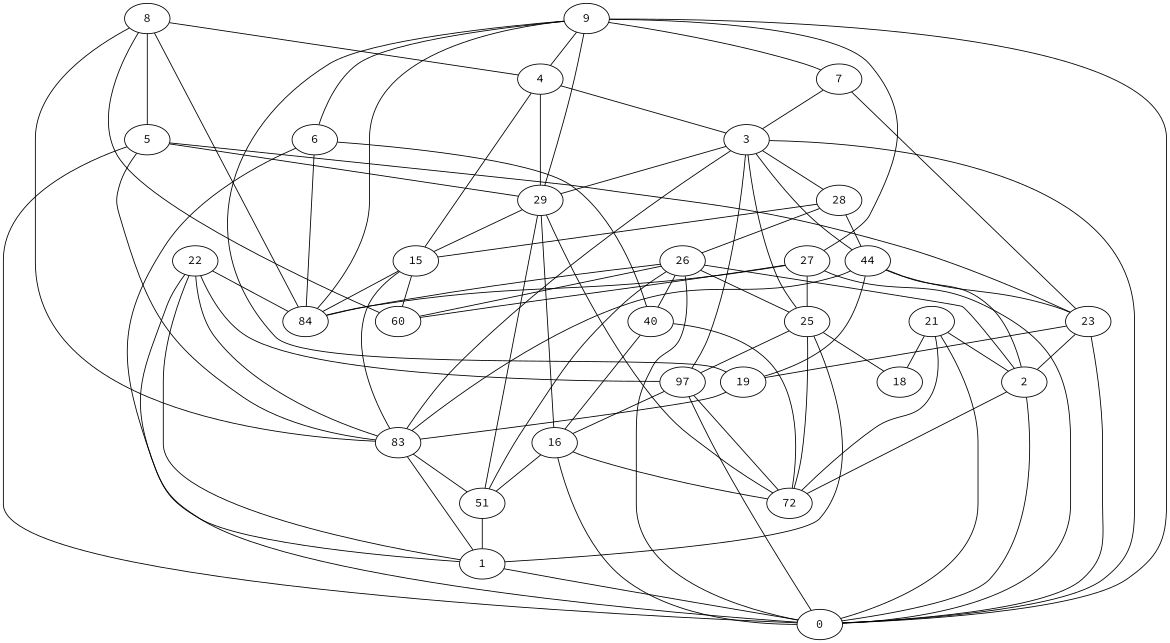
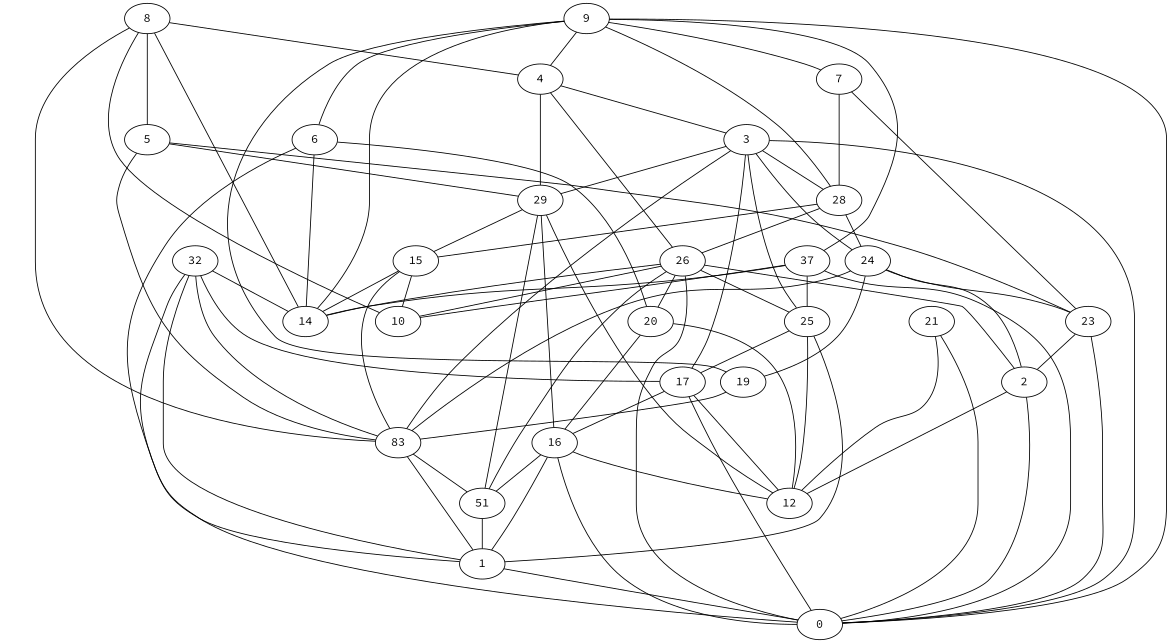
edge "7" -- "3": now "7" -- "28"
edge "9" -- "29": now "9" -- "28"
edge "4" -- "15": now "4" -- "26"
node "22": label "22" -> "32"
node "27": label "27" -> "37"
node "44": label "44" -> "24"
node "84": label "84" -> "14"
node "60": label "60" -> "10"
node "40": label "40" -> "20"
edge "23" -- "19": removed
edge "21" -- "2": removed
node "97": label "97" -> "17"
node "18": removed
node "72": label "72" -> "12"
edge "16" -- "1": added
edge "5" -- "0": removed
